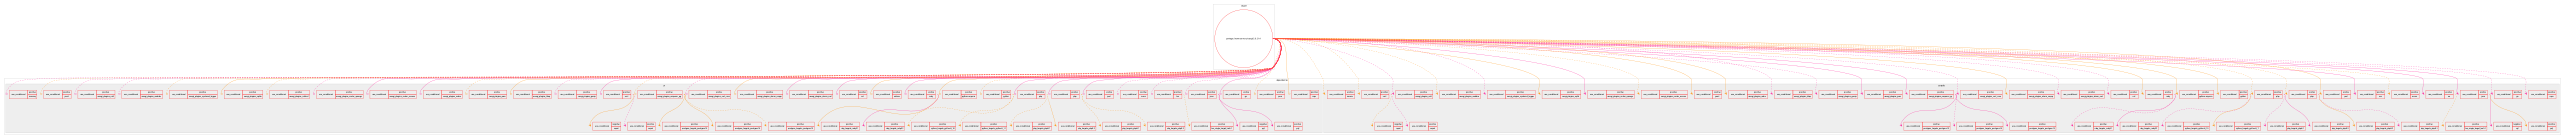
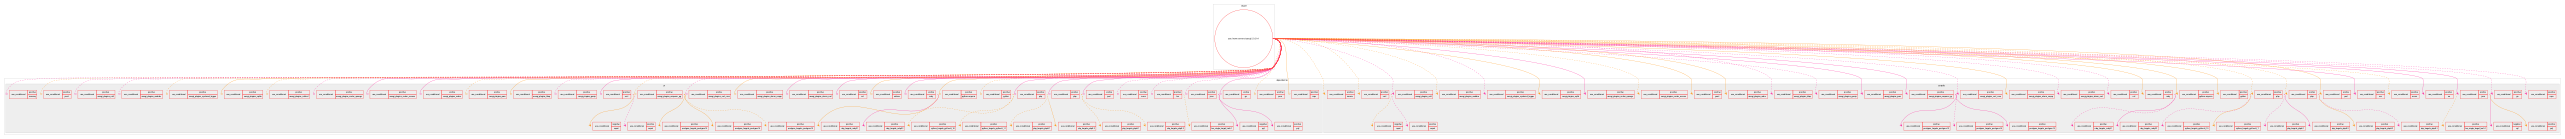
node "portage://www-servers/uwsgi-2.0.21-r1": label "portage://www-servers/uwsgi-2.0.21-r1" -> "use://www-servers/uwsgi-2.0.21-r1"
